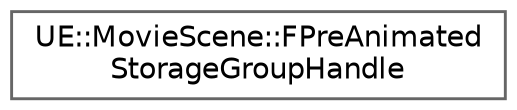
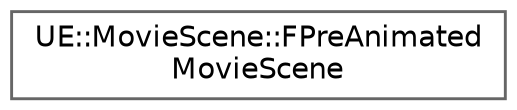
node "UE::MovieScene::FPreAnimated StorageGroupHandle": label "UE::MovieScene::FPreAnimated StorageGroupHandle" -> "UE::MovieScene::FPreAnimated MovieScene"
